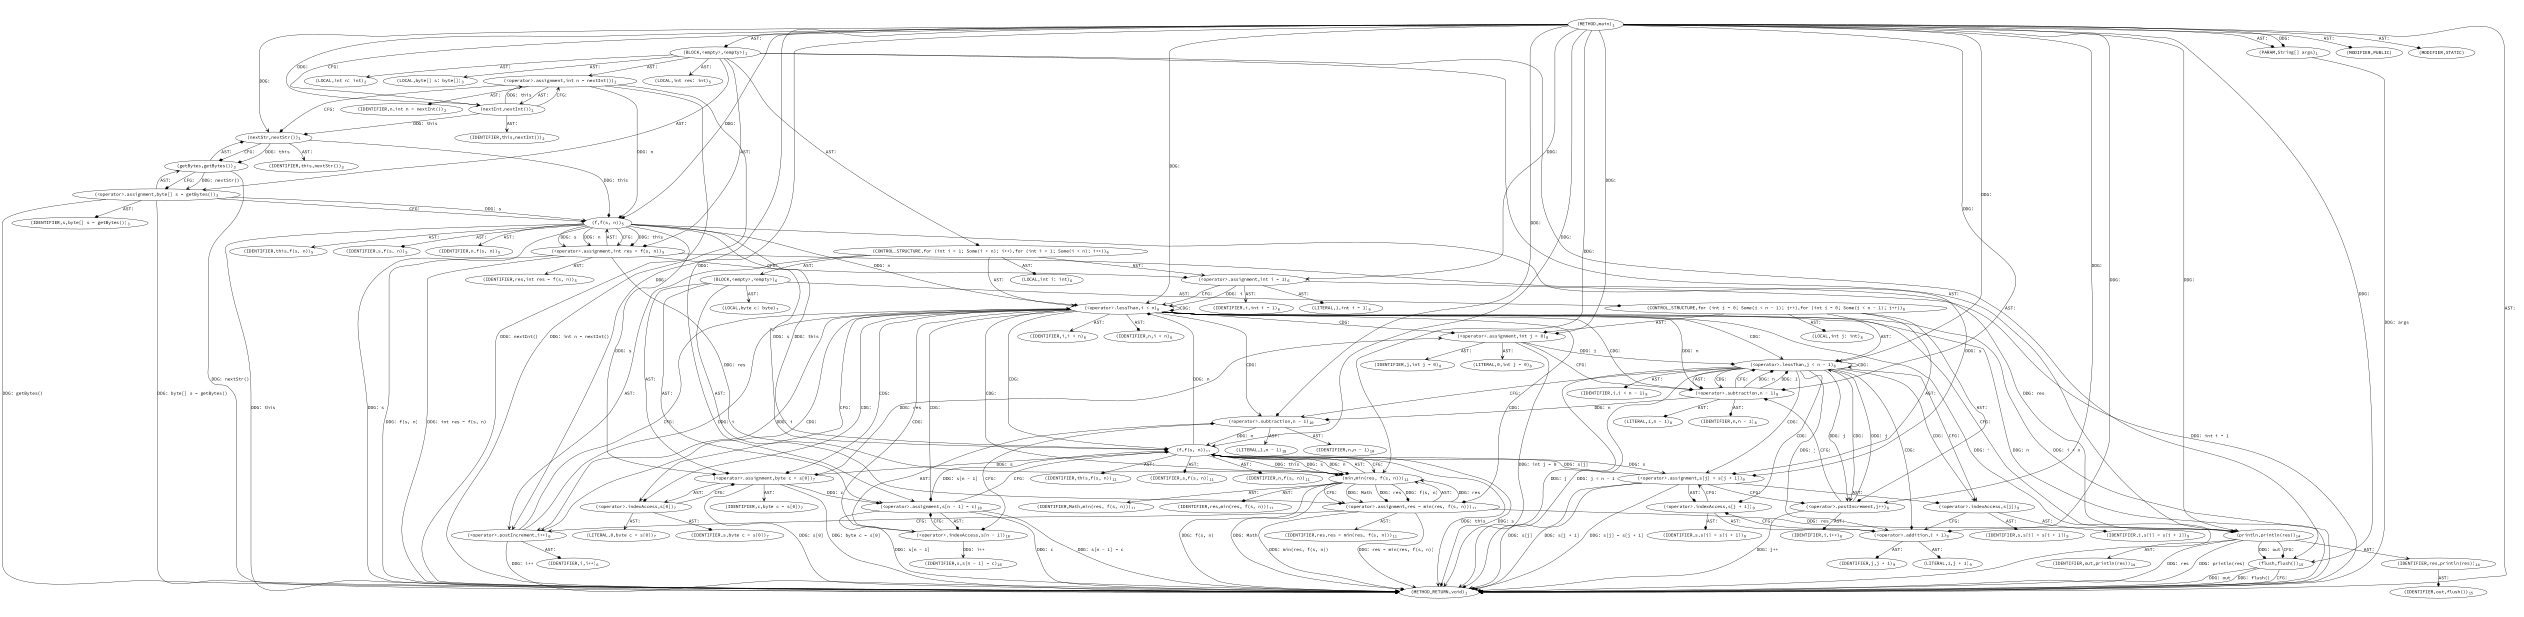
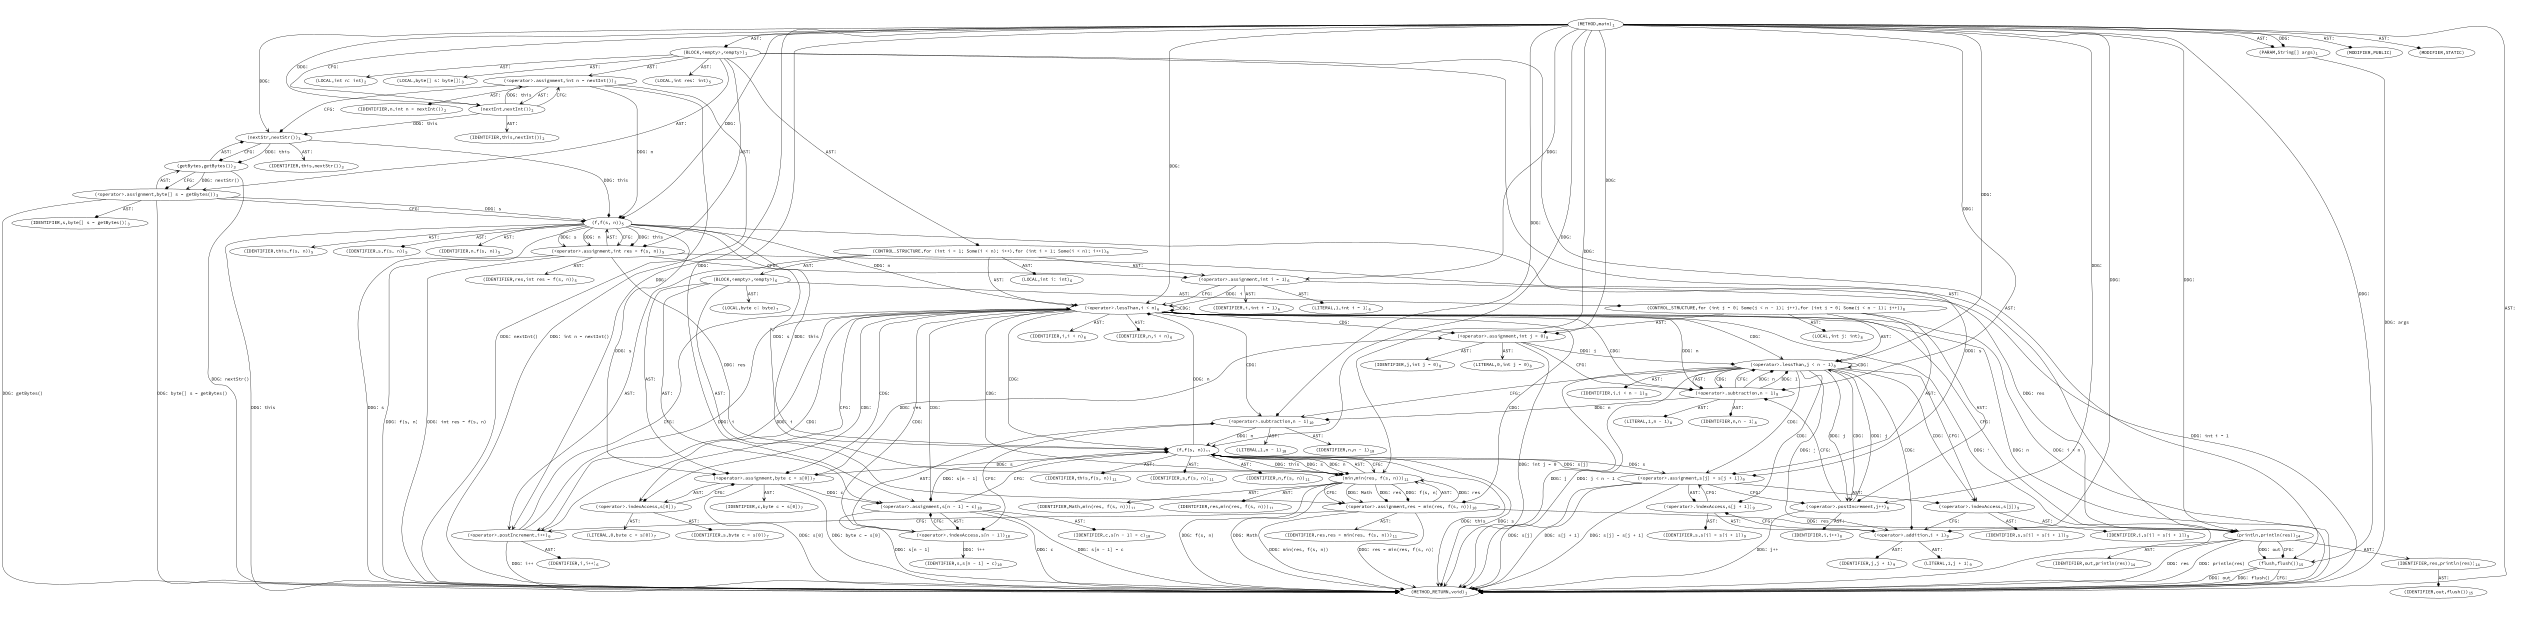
node "(<operator>.assignment,res = min(res, f(s, n)))": text "11" -> "10"
node "(IDENTIFIER,c,s[n - 1] = c)": added
